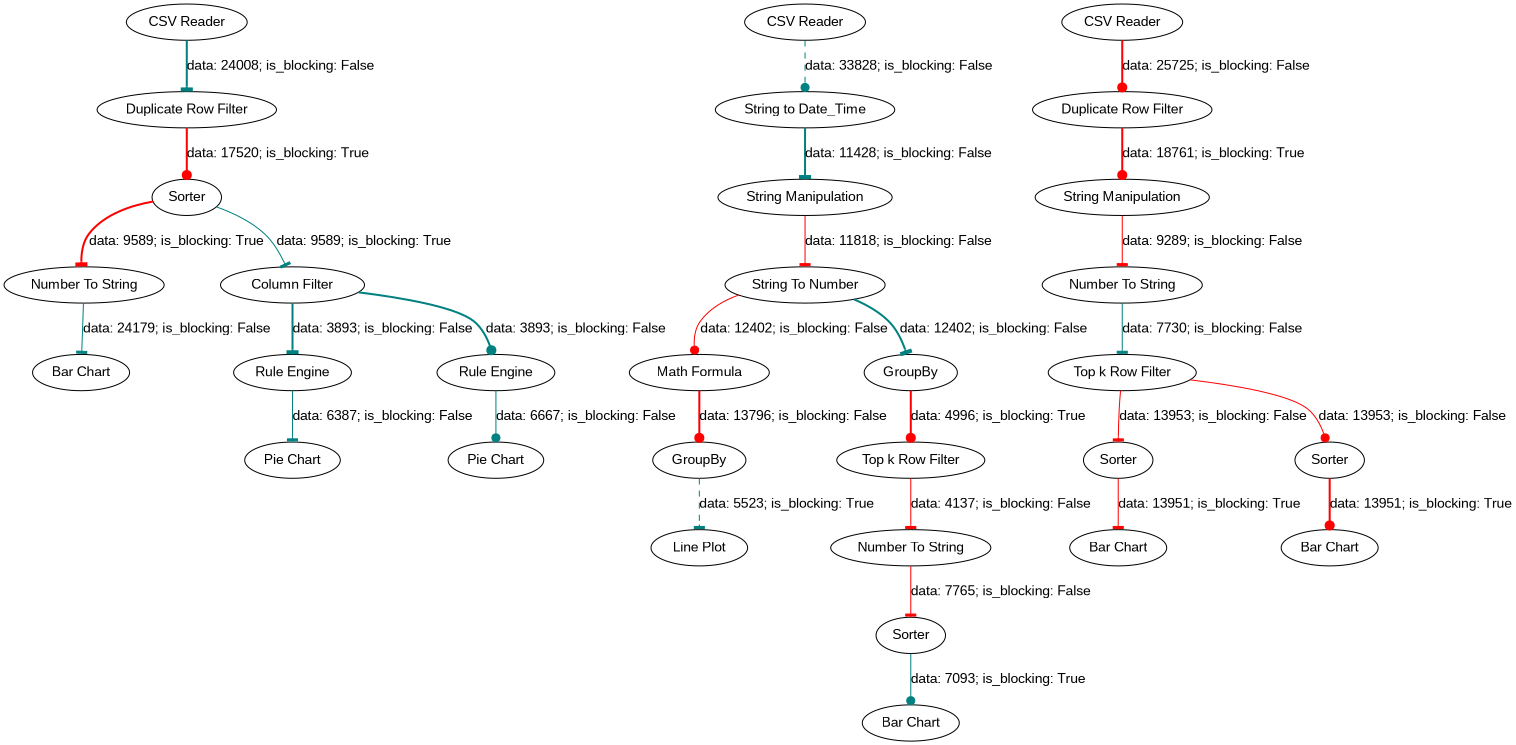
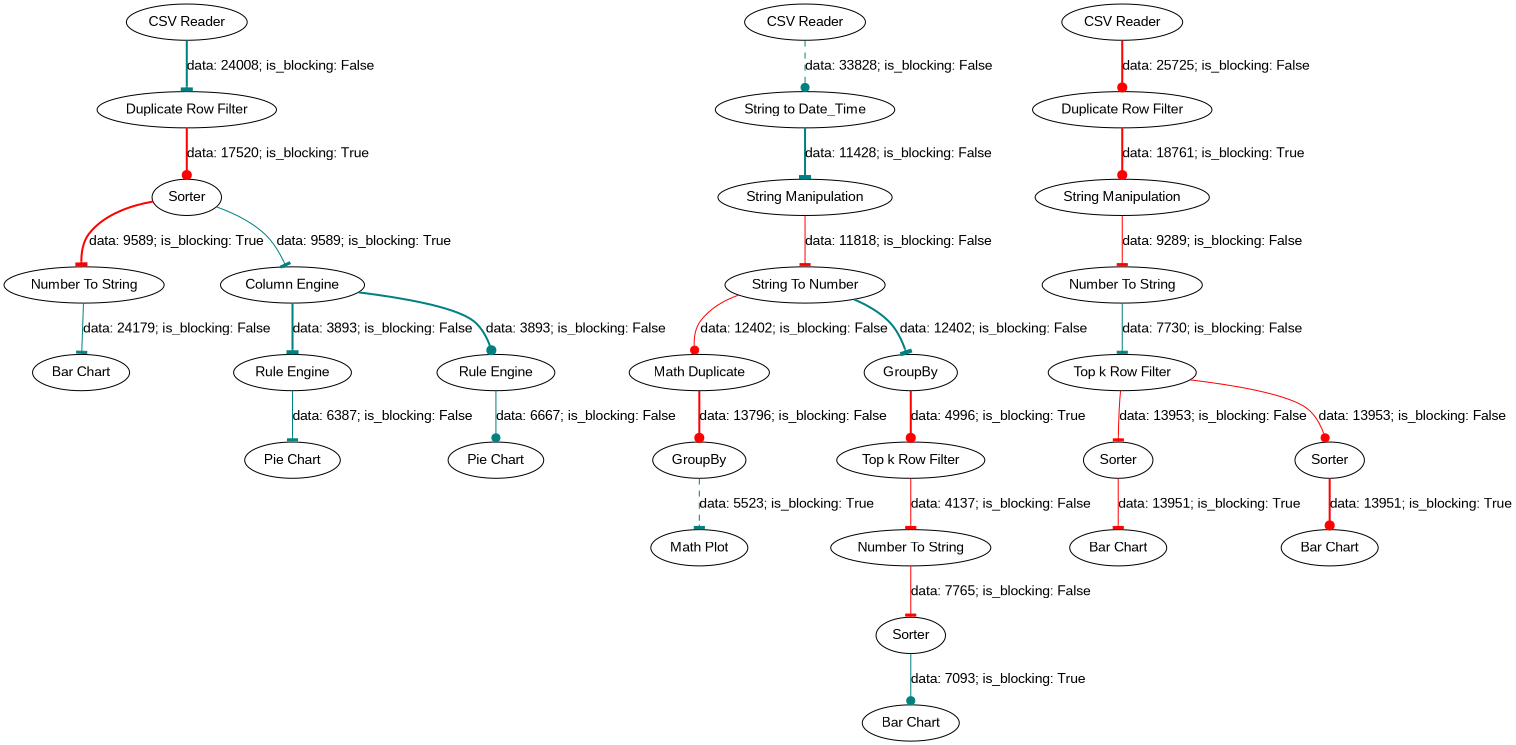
node "Column Filter": label "Column Filter" -> "Column Engine"
node "Math Formula": label "Math Formula" -> "Math Duplicate"
node "Line Plot": label "Line Plot" -> "Math Plot"
